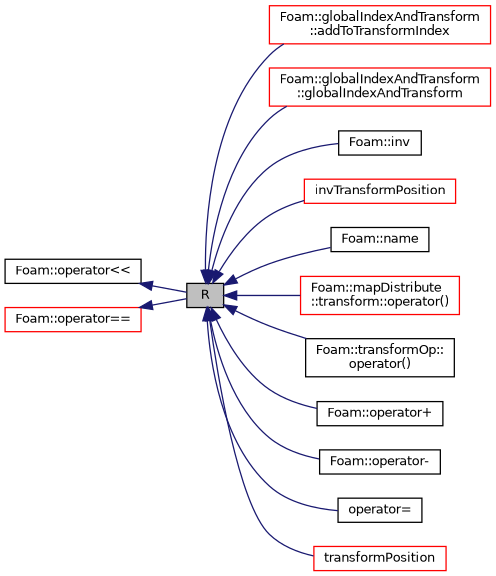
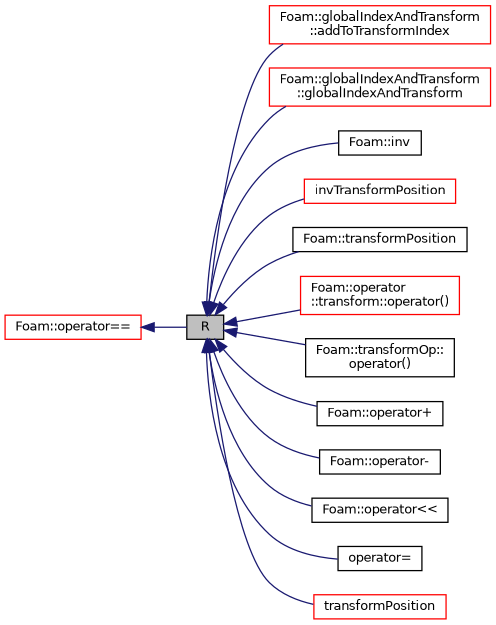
node "Foam::name": label "Foam::name" -> "Foam::transformPosition"
edge "R" -> "Foam::operator<<": reversed
node "Foam::mapDistribute ::transform::operator()": label "Foam::mapDistribute ::transform::operator()" -> "Foam::operator ::transform::operator()"
